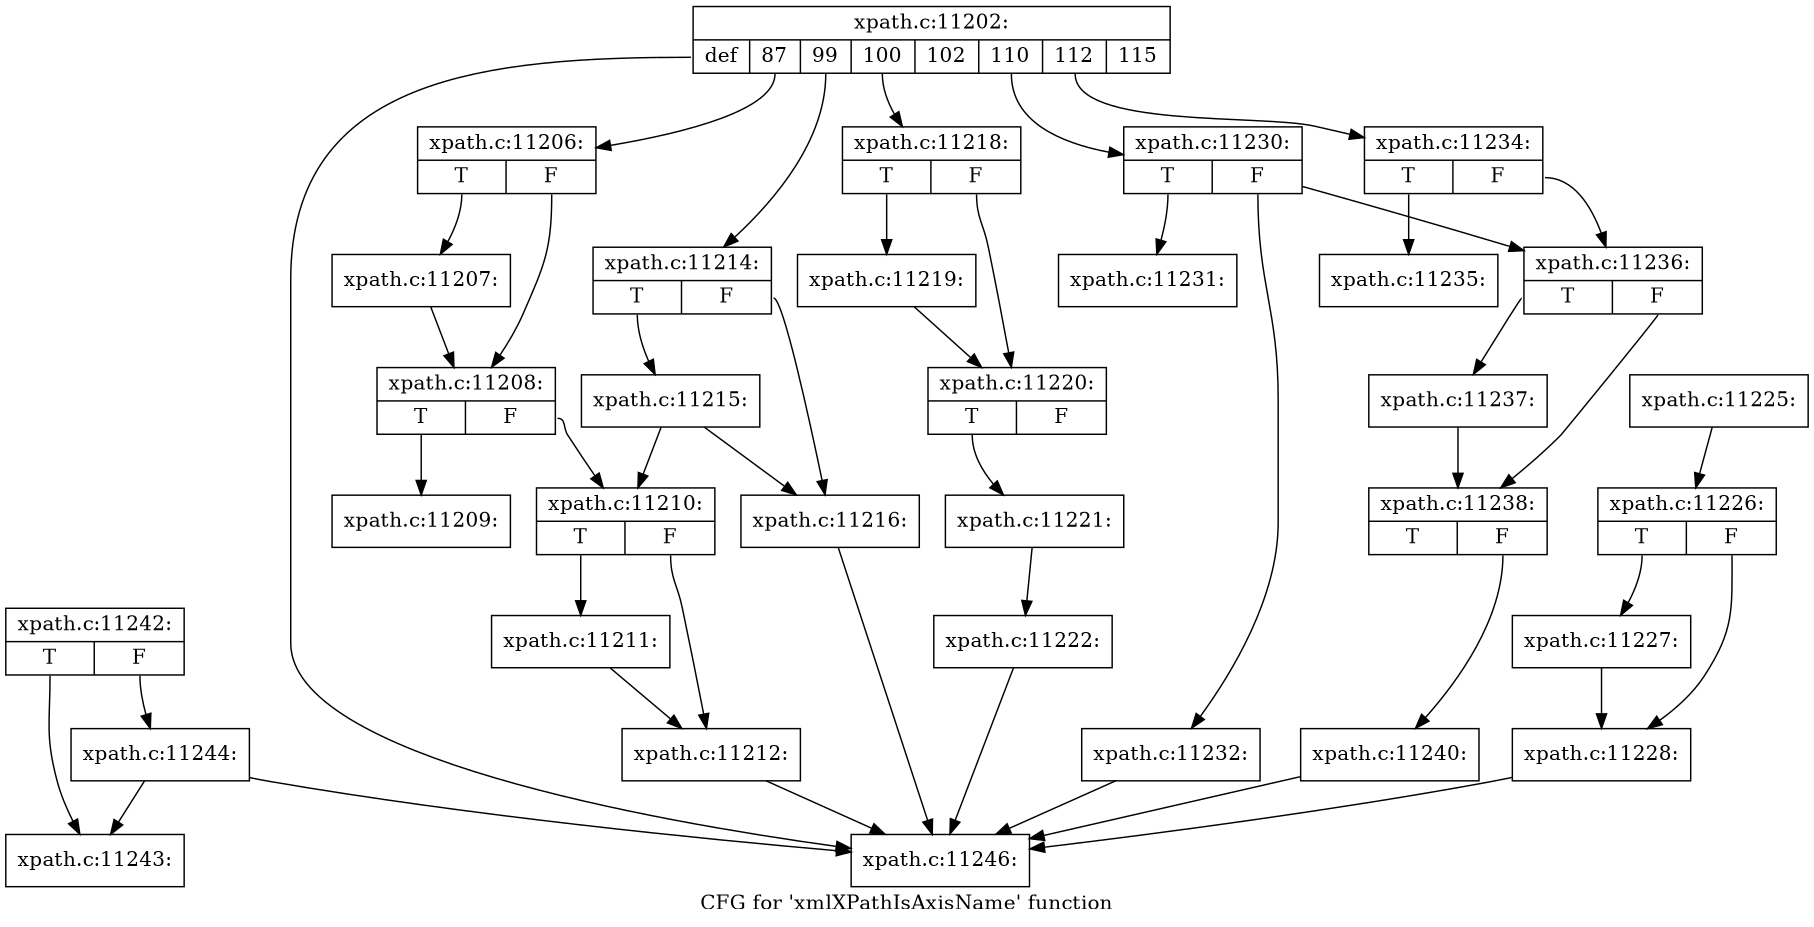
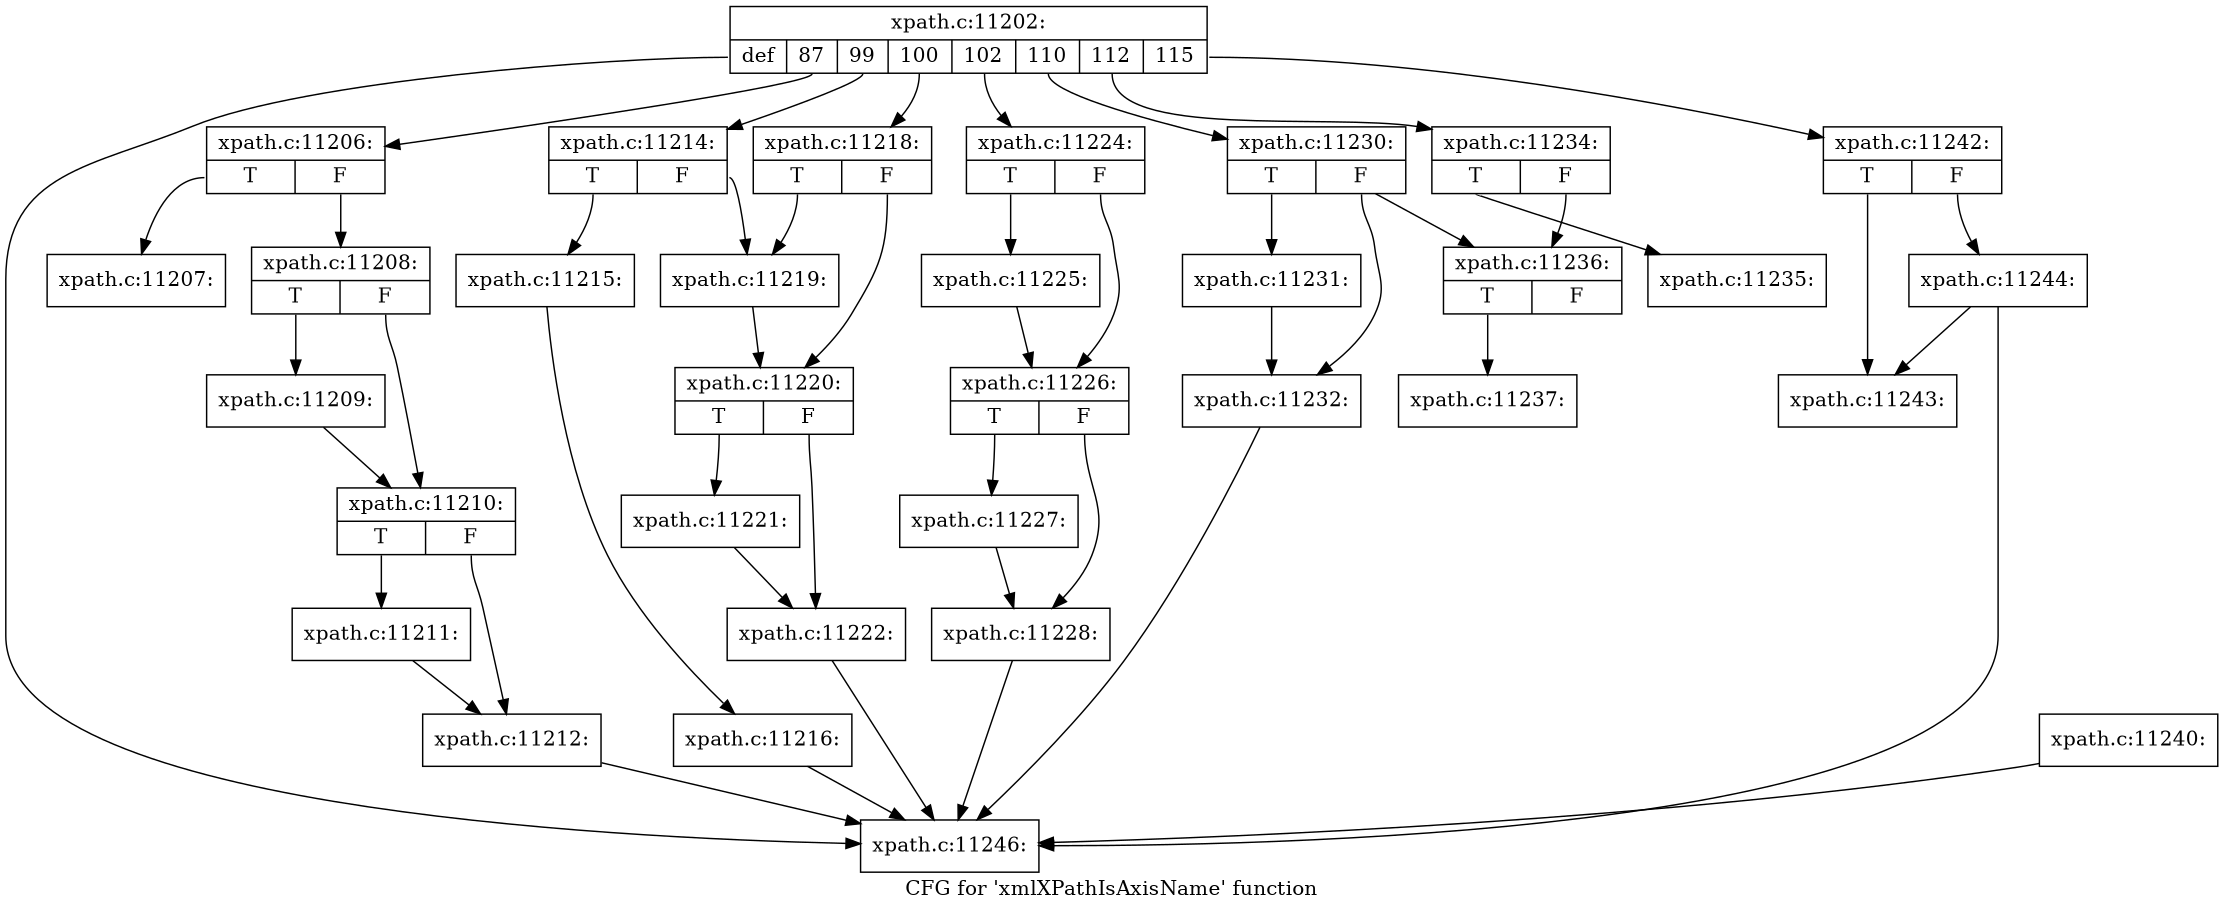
edge "xpath.c:11202:" -> "xpath.c:11242:": added
node "xpath.c:11224:": added
edge "xpath.c:11207:" -> "xpath.c:11208:": removed
edge "xpath.c:11231:" -> "xpath.c:11232:": added
edge "xpath.c:11214:" -> "xpath.c:11216:": now "xpath.c:11214:" -> "xpath.c:11219:"
edge "xpath.c:11215:" -> "xpath.c:11210:": now "xpath.c:11209:" -> "xpath.c:11210:"
edge "xpath.c:11220:" -> "xpath.c:11222:": added
node "xpath.c:11238:": removed
